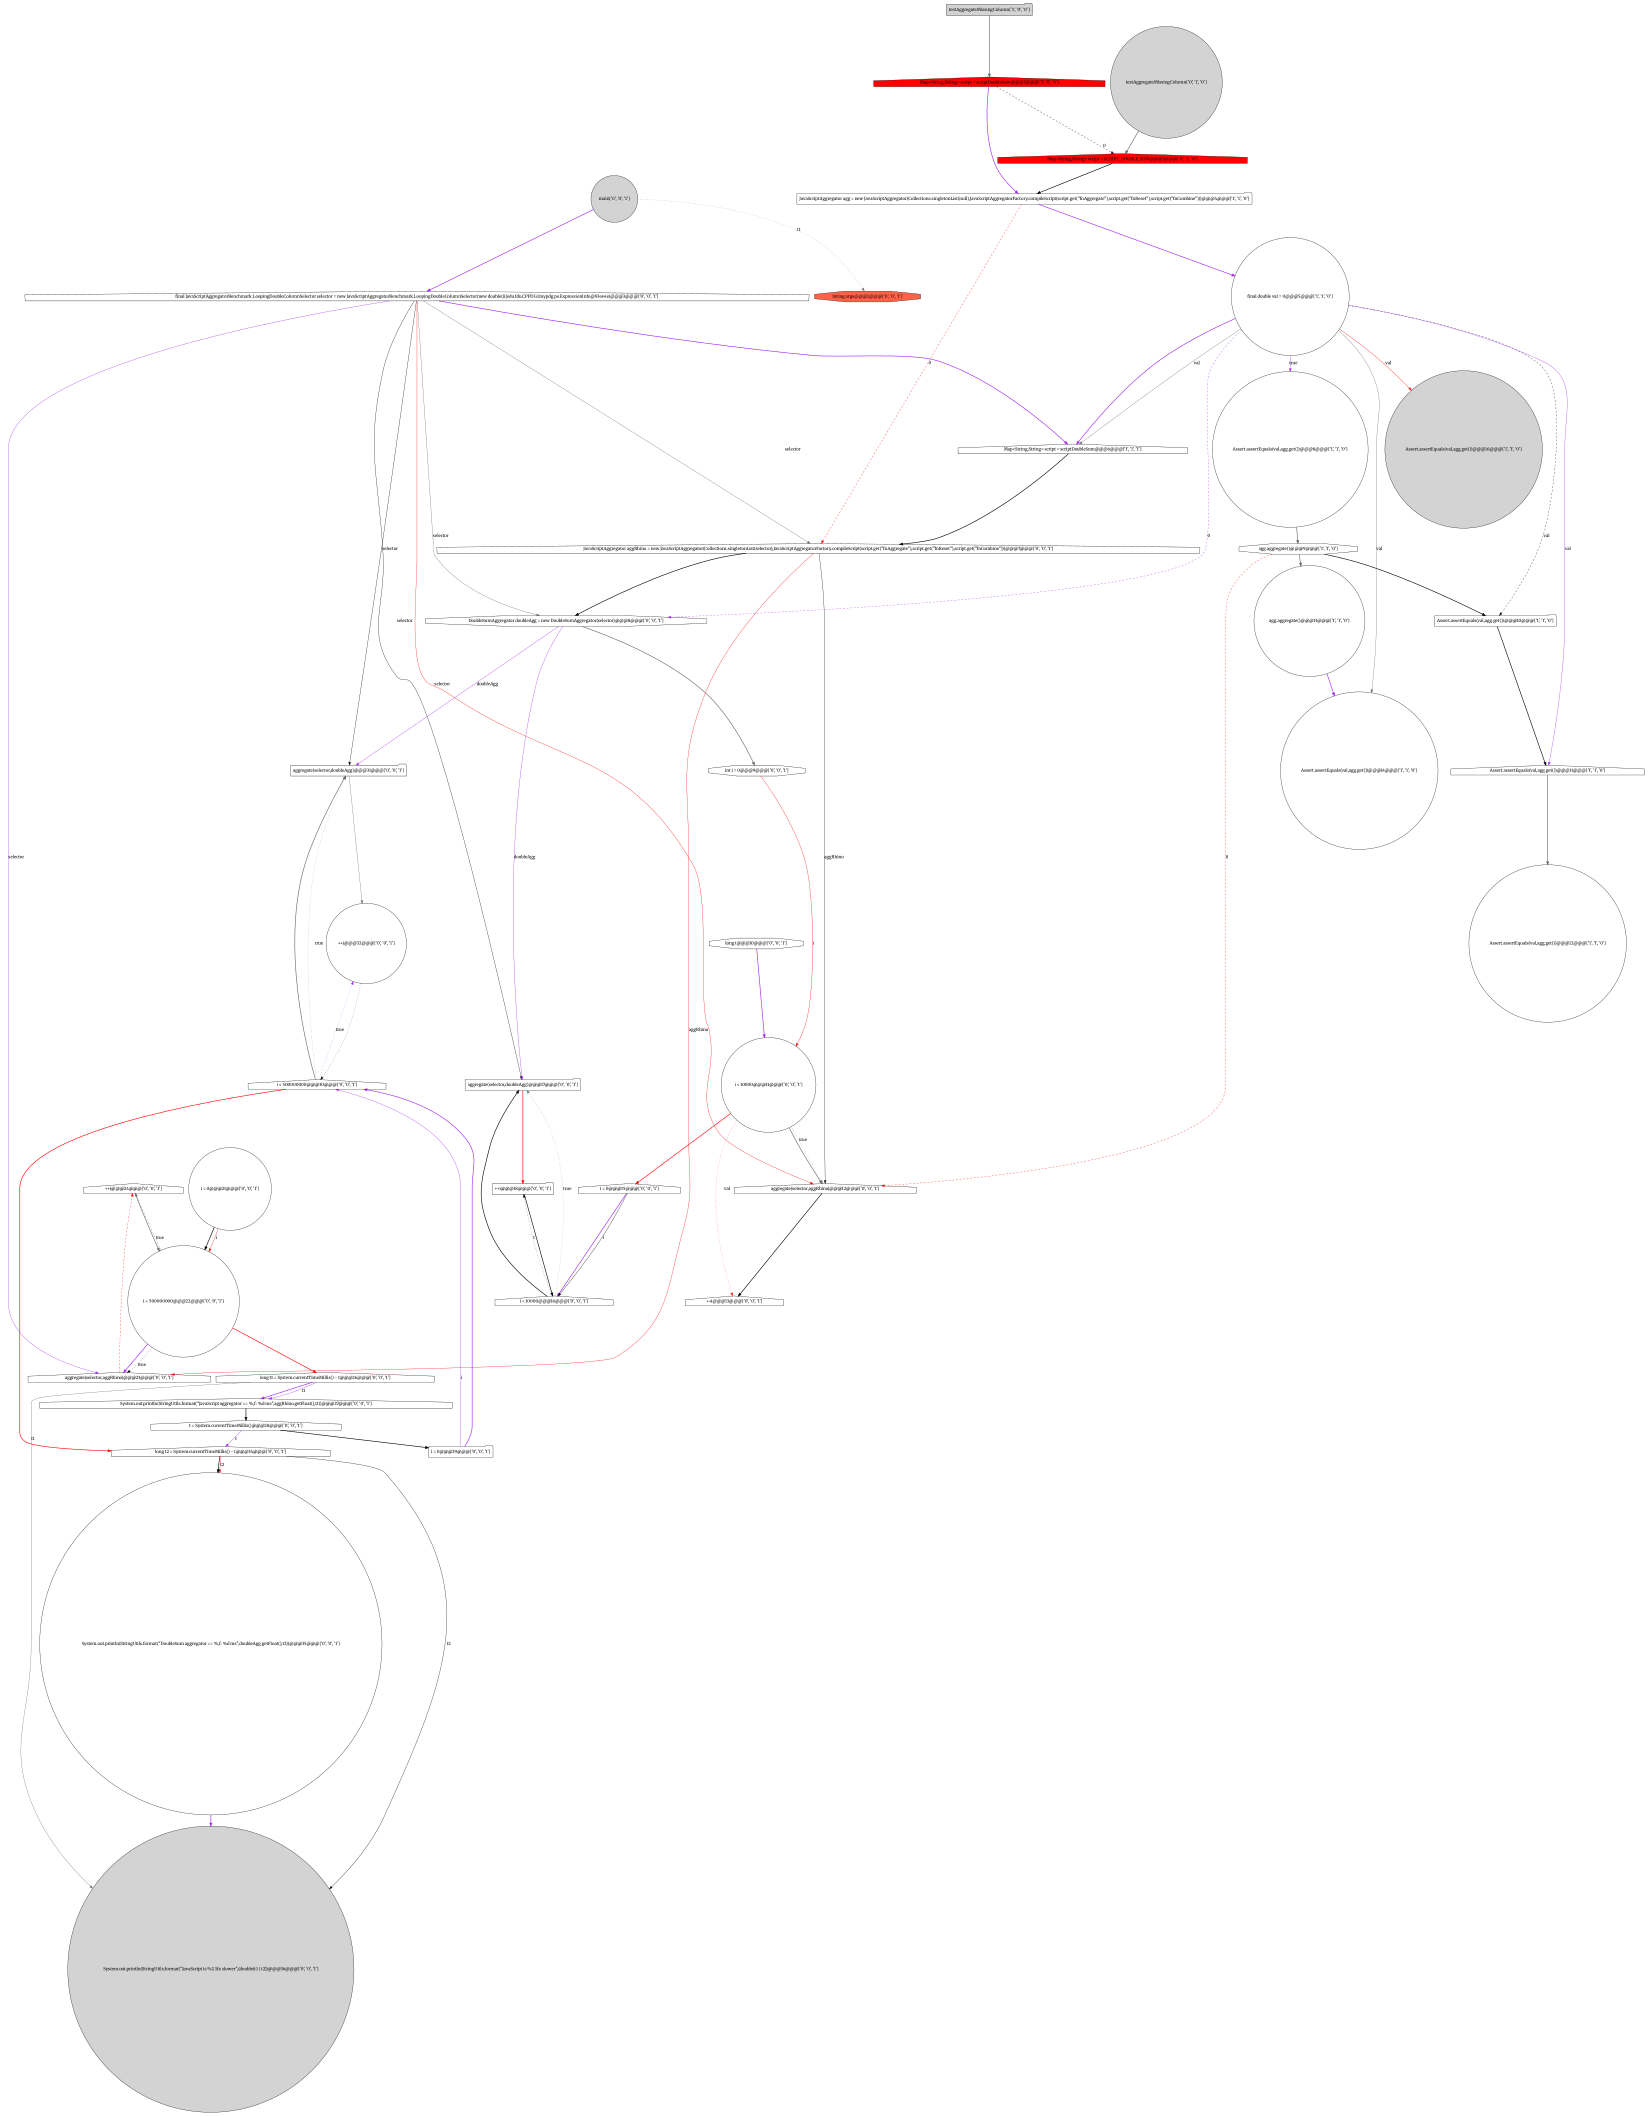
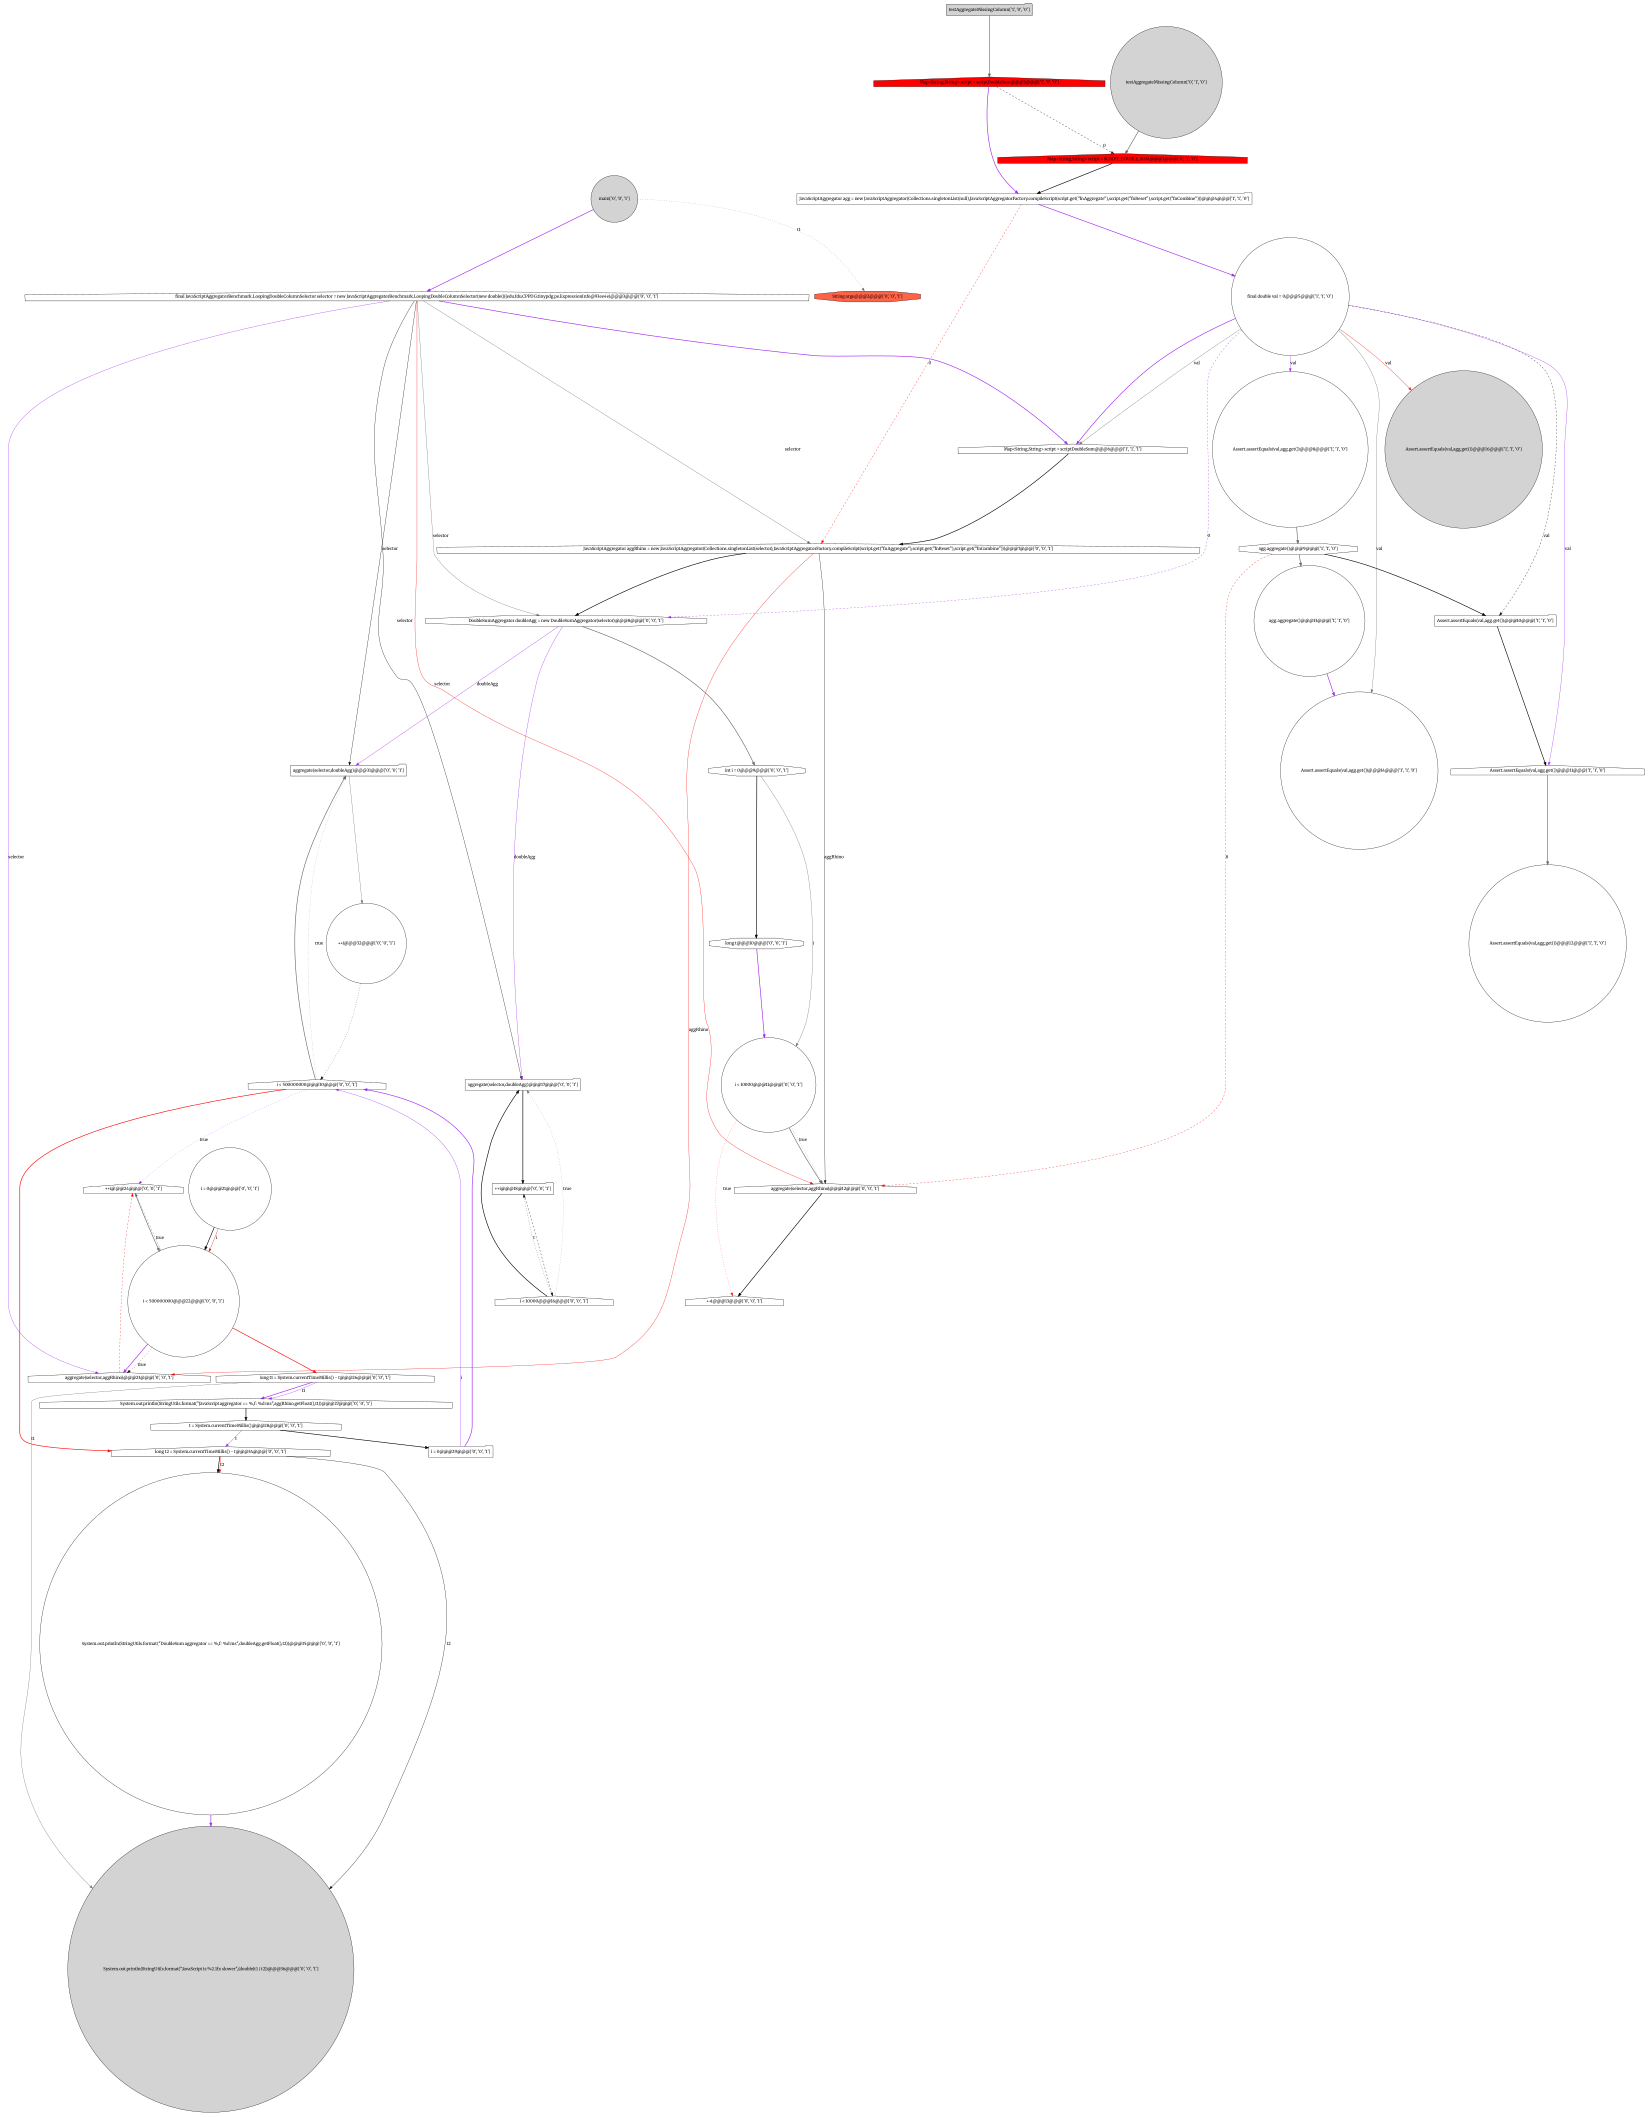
edge "final double val = 0@@@5@@@['1', '1', '0']" -> "Assert.assertEquals(val,agg.get())@@@8@@@['1', '1', '0']": label "true" -> "val"
edge "int i = 0@@@9@@@['0', '0', '1']" -> "long t@@@10@@@['0', '0', '1']": added
edge "int i = 0@@@9@@@['0', '0', '1']" -> "i < 10000@@@11@@@['0', '0', '1']": color red -> gray40
edge "i < 500000000@@@30@@@['0', '0', '1']" -> "++i@@@32@@@['0', '0', '1']": now "i < 500000000@@@30@@@['0', '0', '1']" -> "++i@@@24@@@['0', '0', '1']"
edge "aggregate(selector,doubleAgg)@@@17@@@['0', '0', '1']" -> "++i@@@18@@@['0', '0', '1']": color red -> black
node "i = 0@@@15@@@['0', '0', '1']": removed
edge "i < 10000@@@11@@@['0', '0', '1']" -> "++i@@@13@@@['0', '0', '1']": label "val" -> "true"
edge "++i@@@18@@@['0', '0', '1']" -> "i < 10000@@@16@@@['0', '0', '1']": style bold -> dashed
